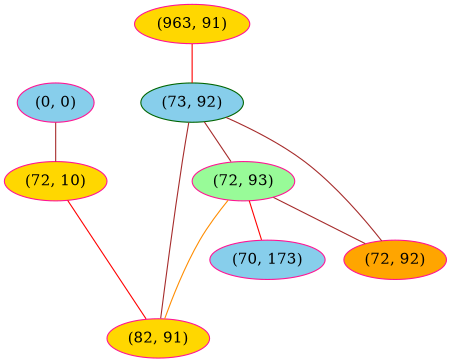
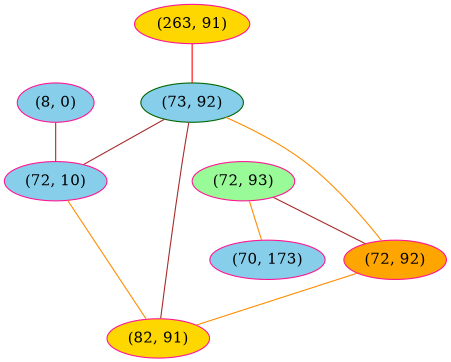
node "(963, 91)": label "(963, 91)" -> "(263, 91)"
node "(0, 0)": label "(0, 0)" -> "(8, 0)"
edge "(73, 92)" -- "(72, 93)": now "(73, 92)" -- "(72, 10)"
edge "(73, 92)" -- "(72, 92)": color brown -> darkorange
node "(72, 10)": fillcolor gold -> skyblue
edge "(72, 93)" -- "(70, 173)": color red -> darkorange
edge "(72, 93)" -- "(82, 91)": now "(72, 92)" -- "(82, 91)"
edge "(72, 10)" -- "(82, 91)": color red -> darkorange
